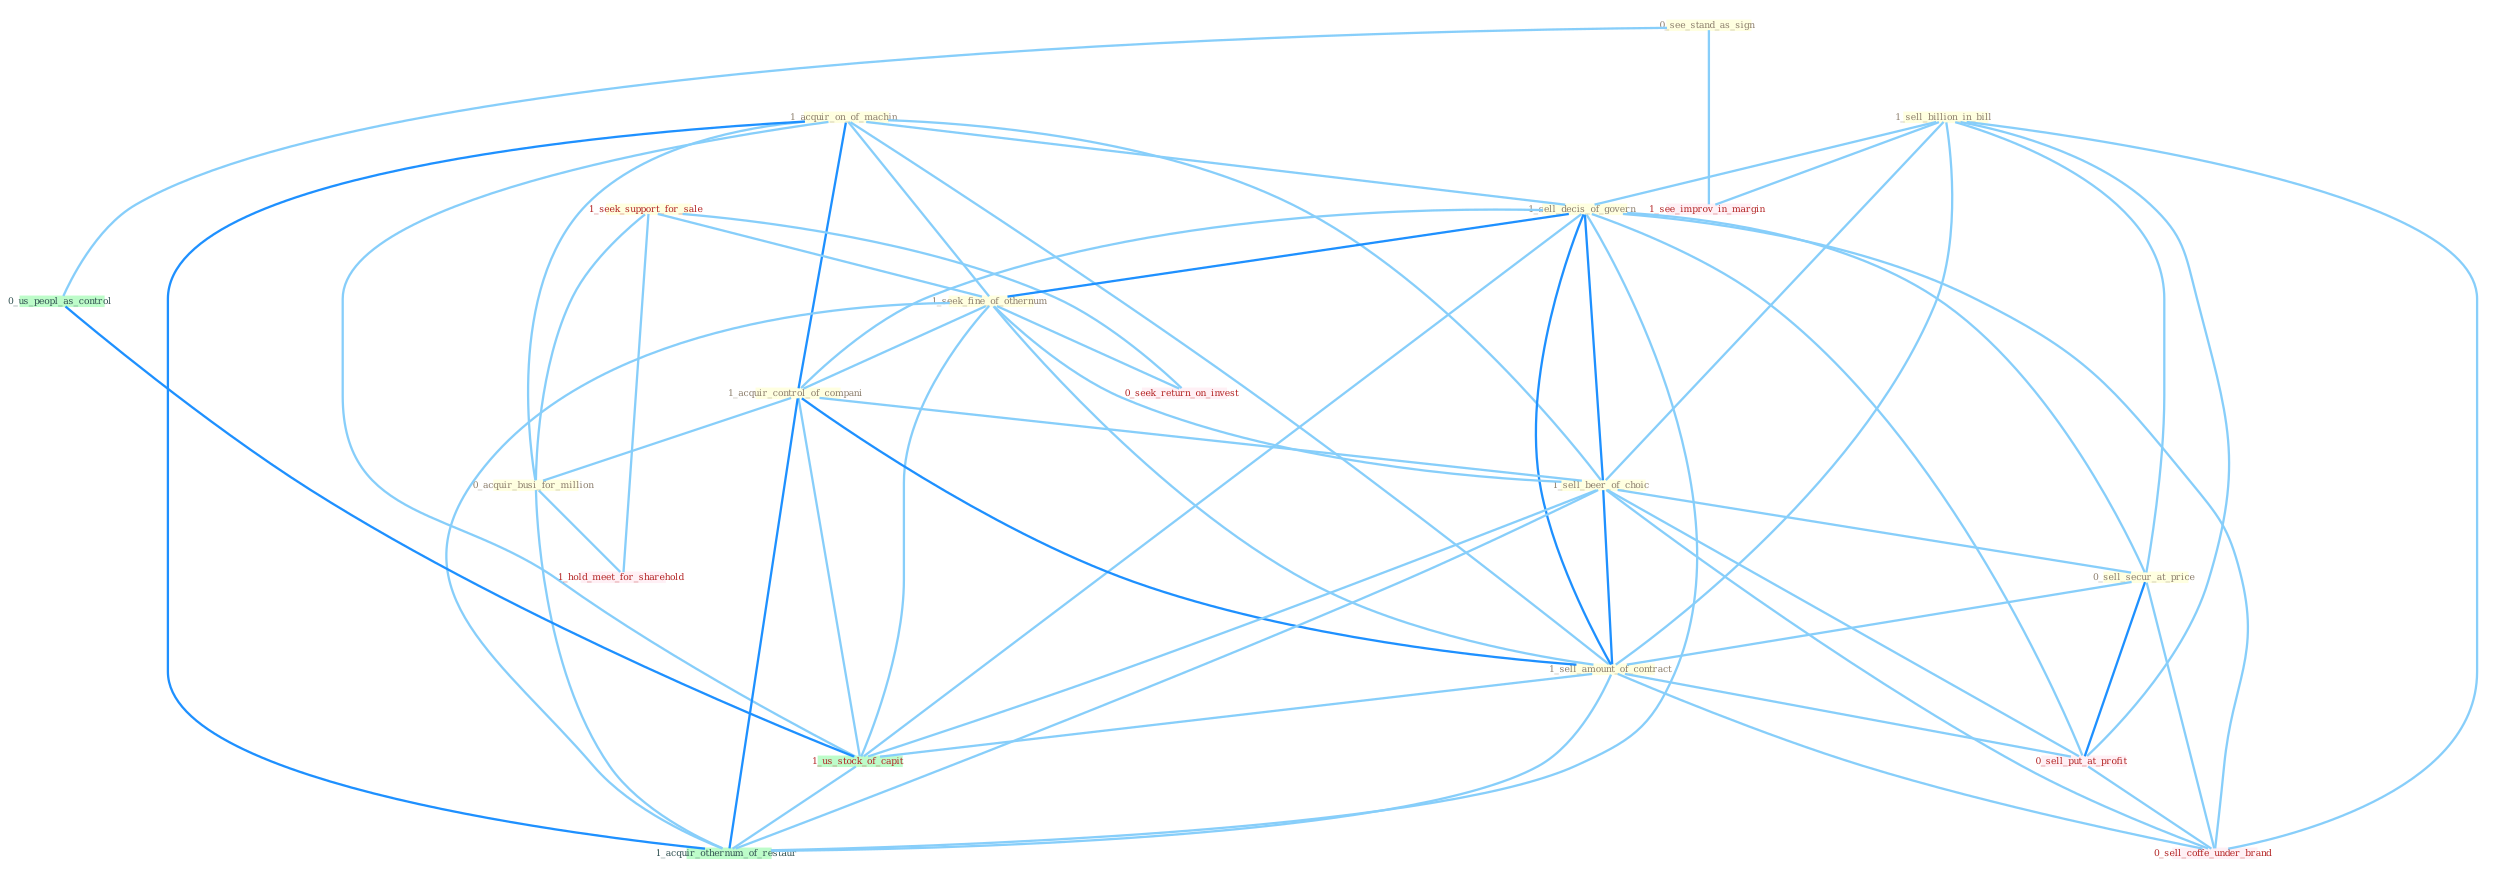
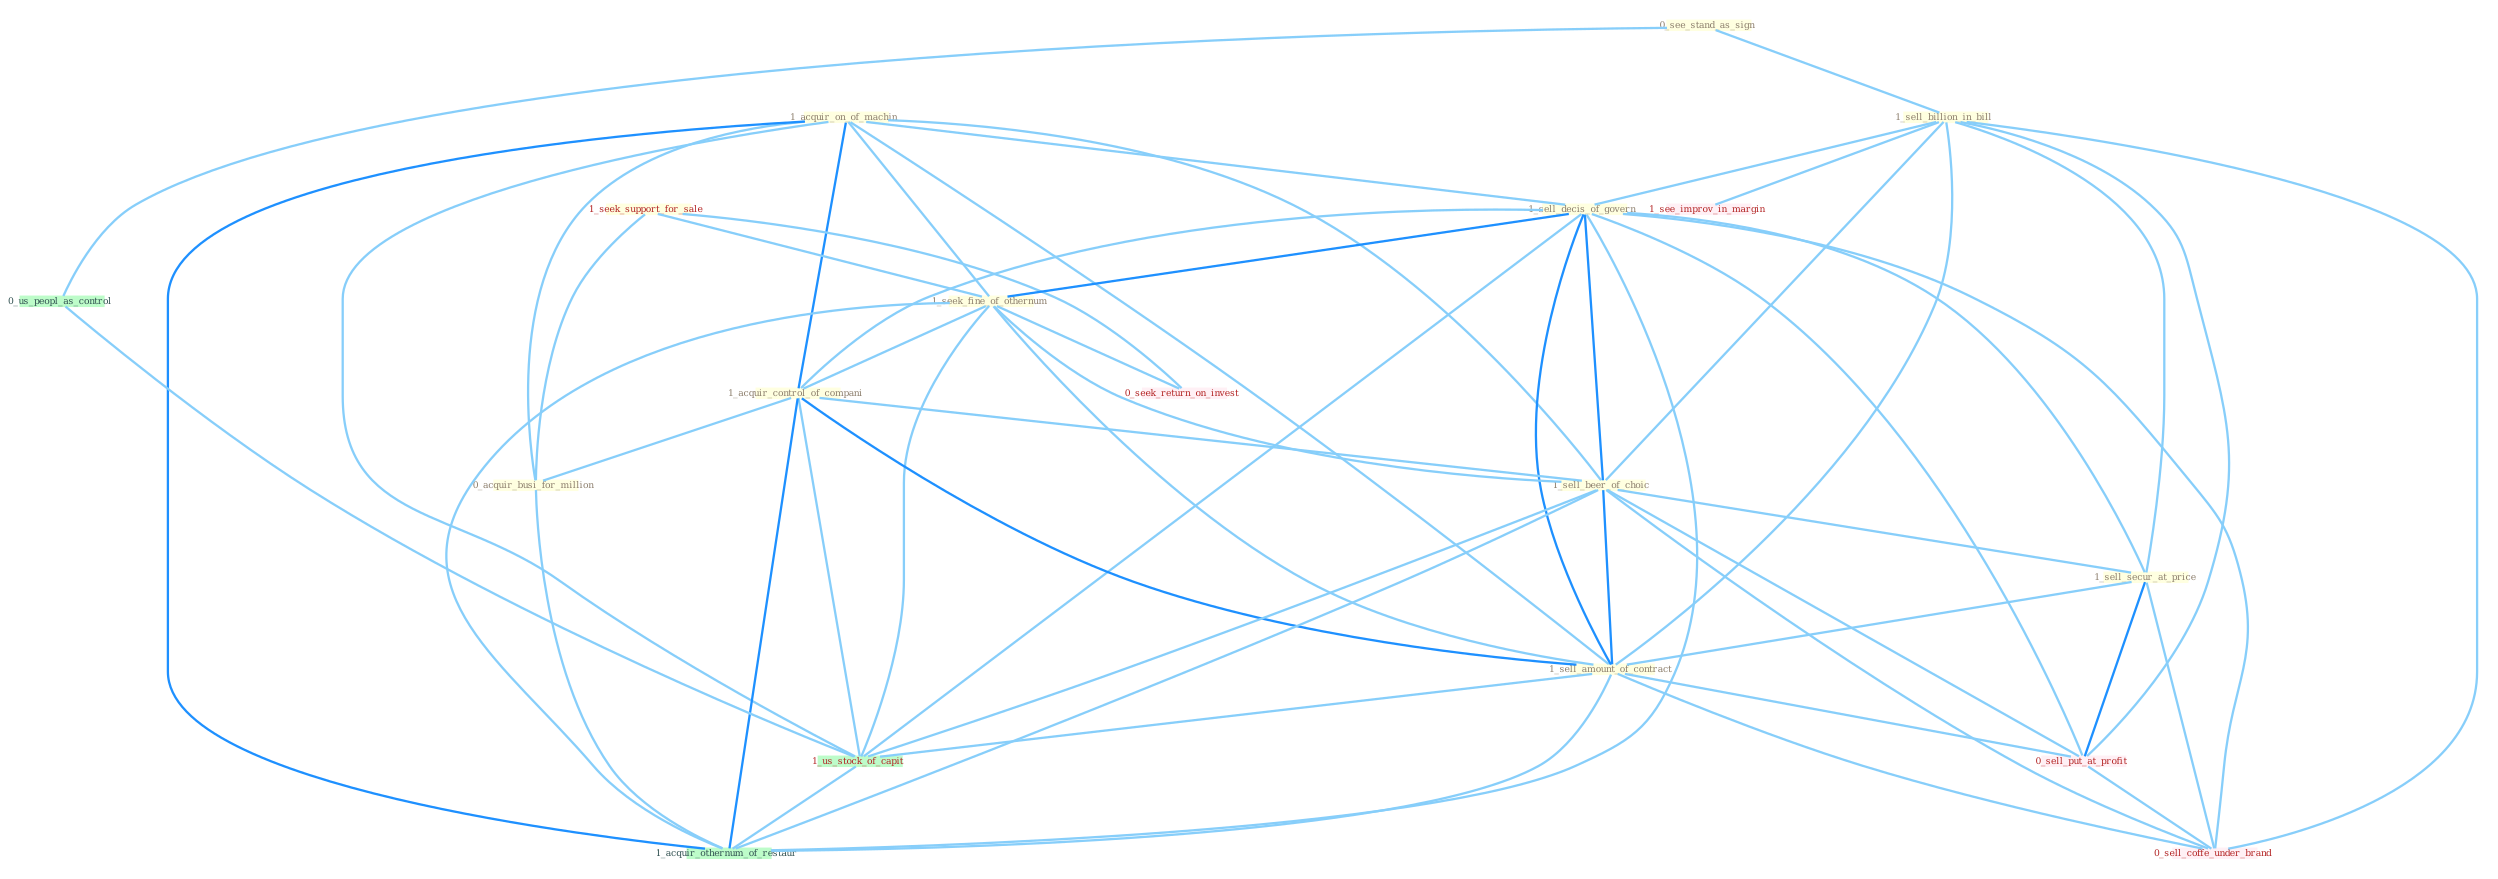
edge "0_see_stand_as_sign" -- "1_see_improv_in_margin": now "0_see_stand_as_sign" -- "1_sell_billion_in_bill"
edge "0_us_peopl_as_control" -- "1_us_stock_of_capit": color #1e90ff -> #87cefa
node "1_hold_meet_for_sharehold": removed
node "0_sell_secur_at_price": label "0_sell_secur_at_price" -> "1_sell_secur_at_price"
